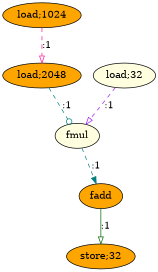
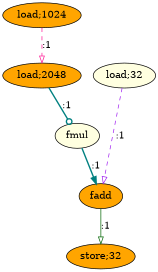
edge "load;2048" -> "fmul": style dashed -> bold
edge "load;32" -> "fmul": now "load;32" -> "fadd"
edge "fmul" -> "fadd": style dashed -> bold
